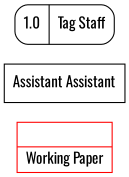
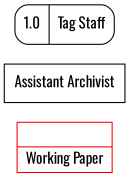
node "Assistant Assistant": label "Assistant Assistant" -> "Assistant Archivist"
